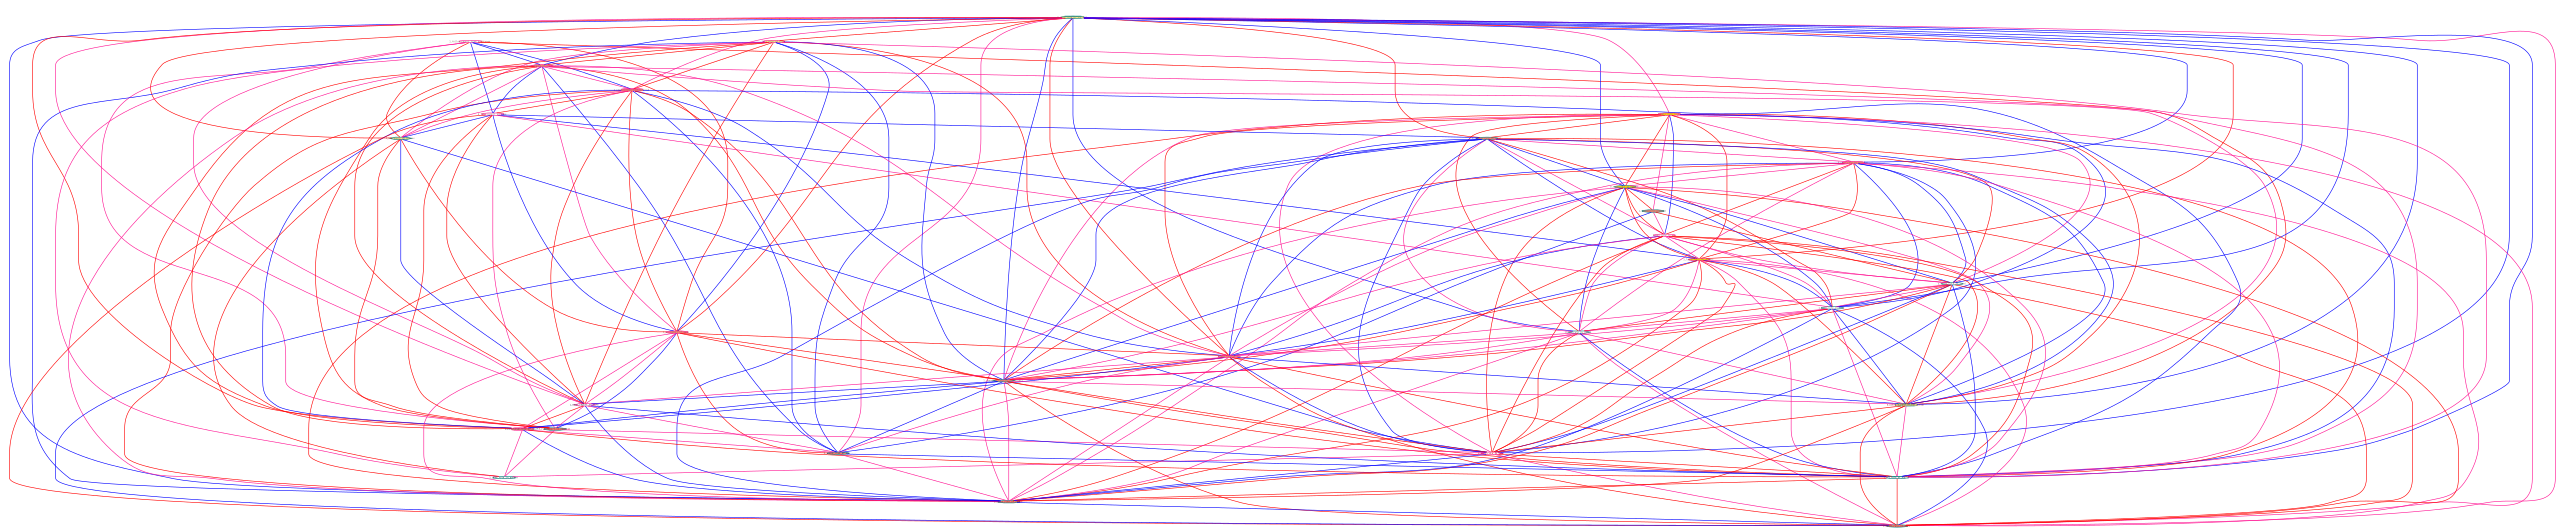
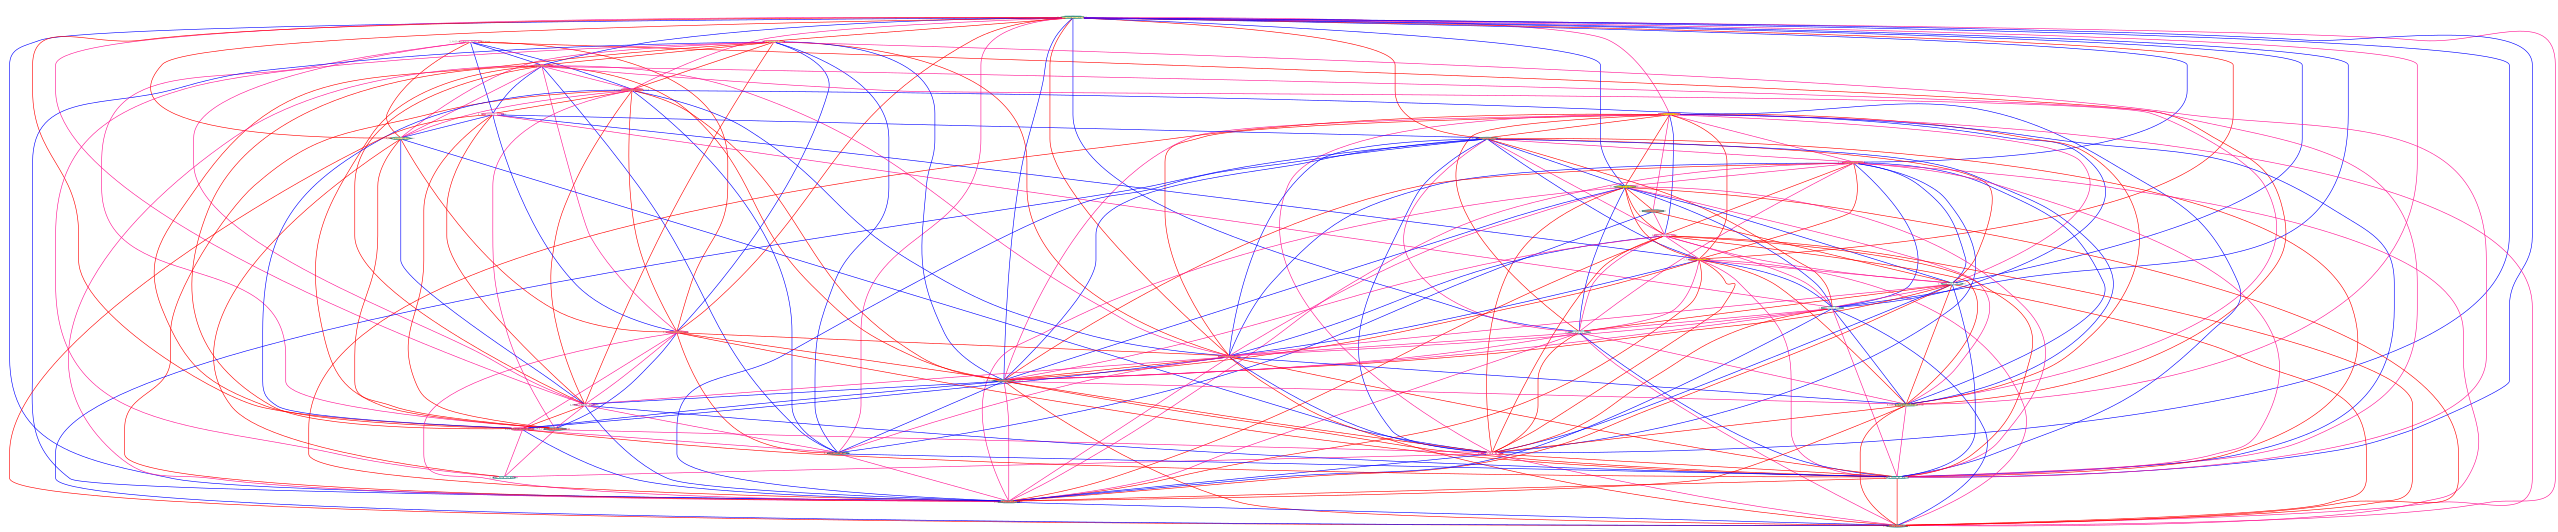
edge "1_slow_rate_of_increas" -- "0_confirm_rate_at_entitynam": color blue -> deeppink
node "0_peg_rate_to_us": label "0_peg_rate_to_us" -> "0_peg_million_to_us"
